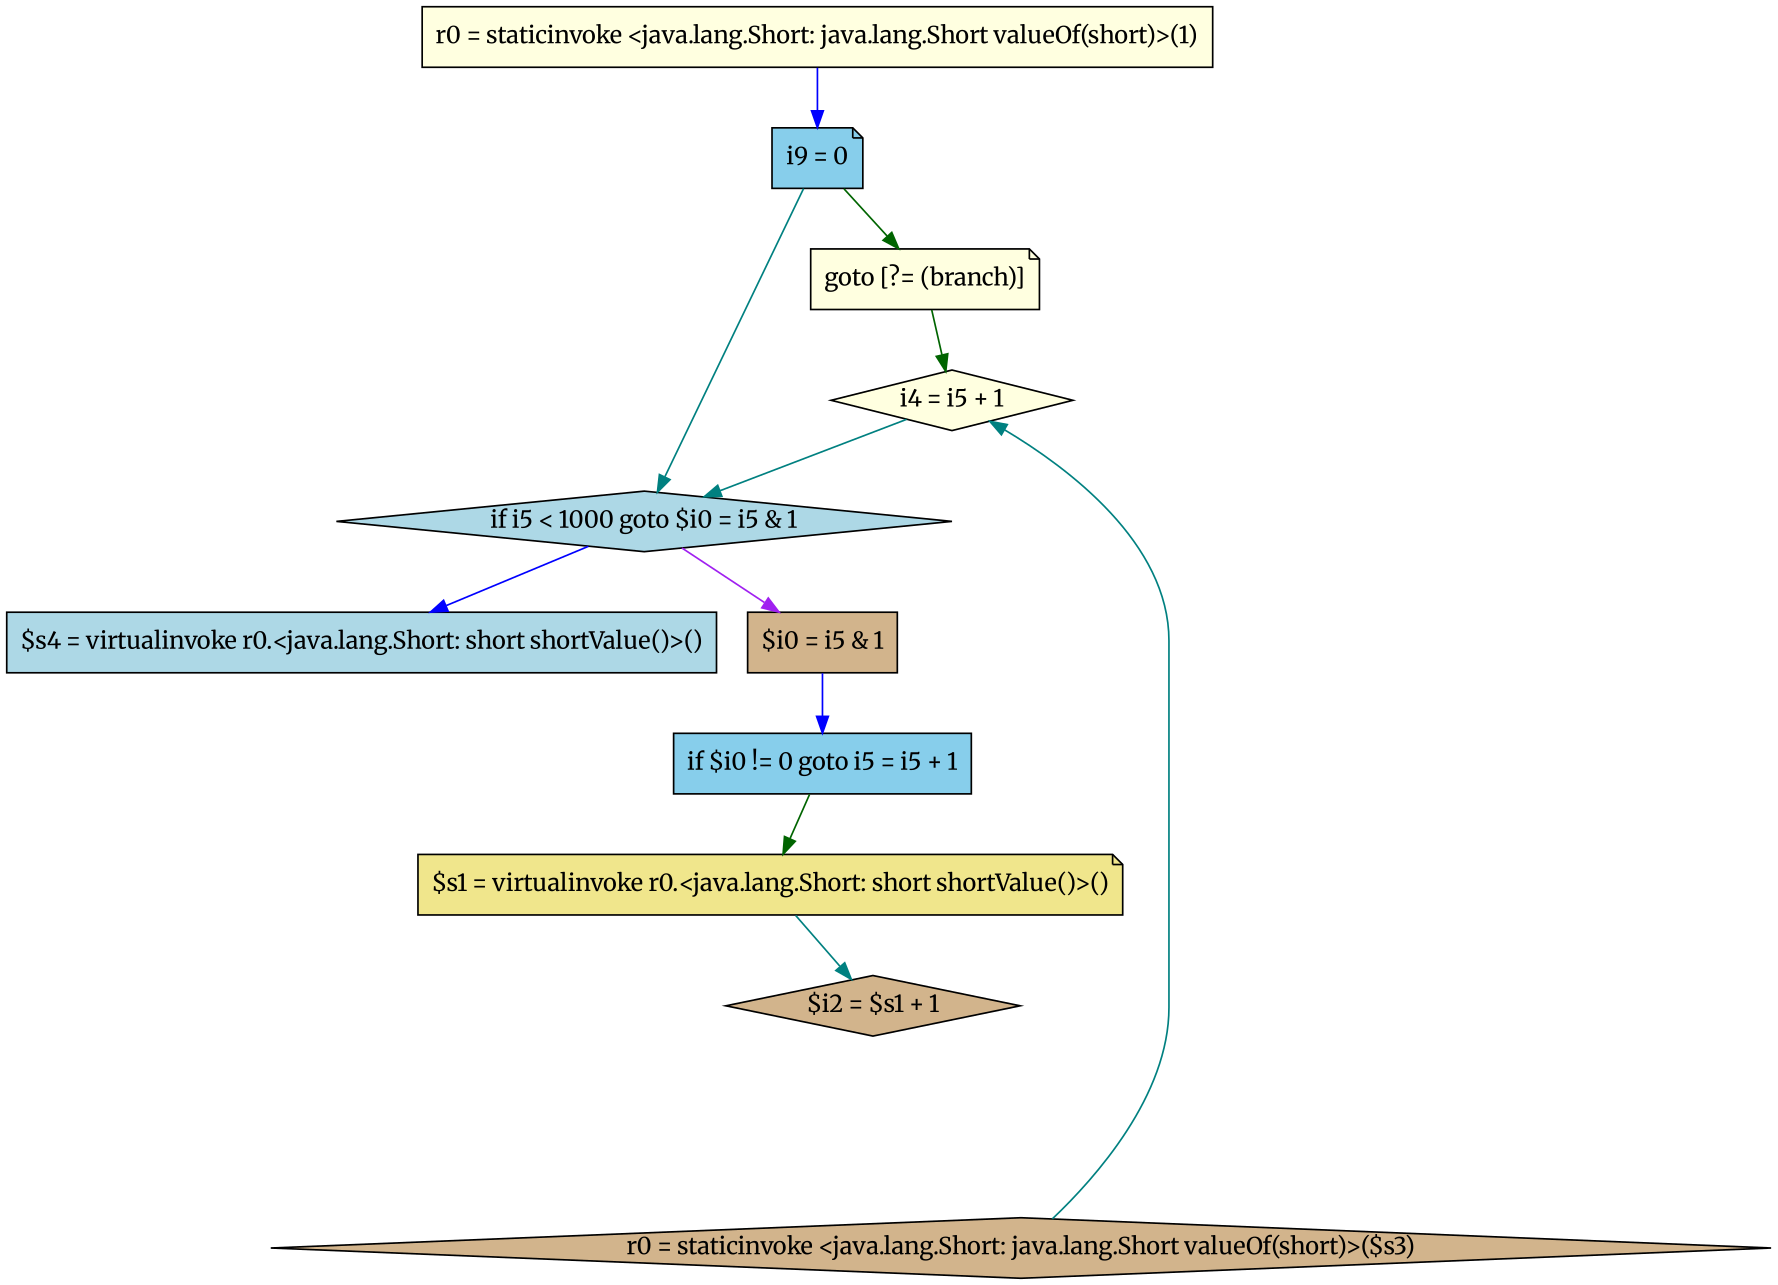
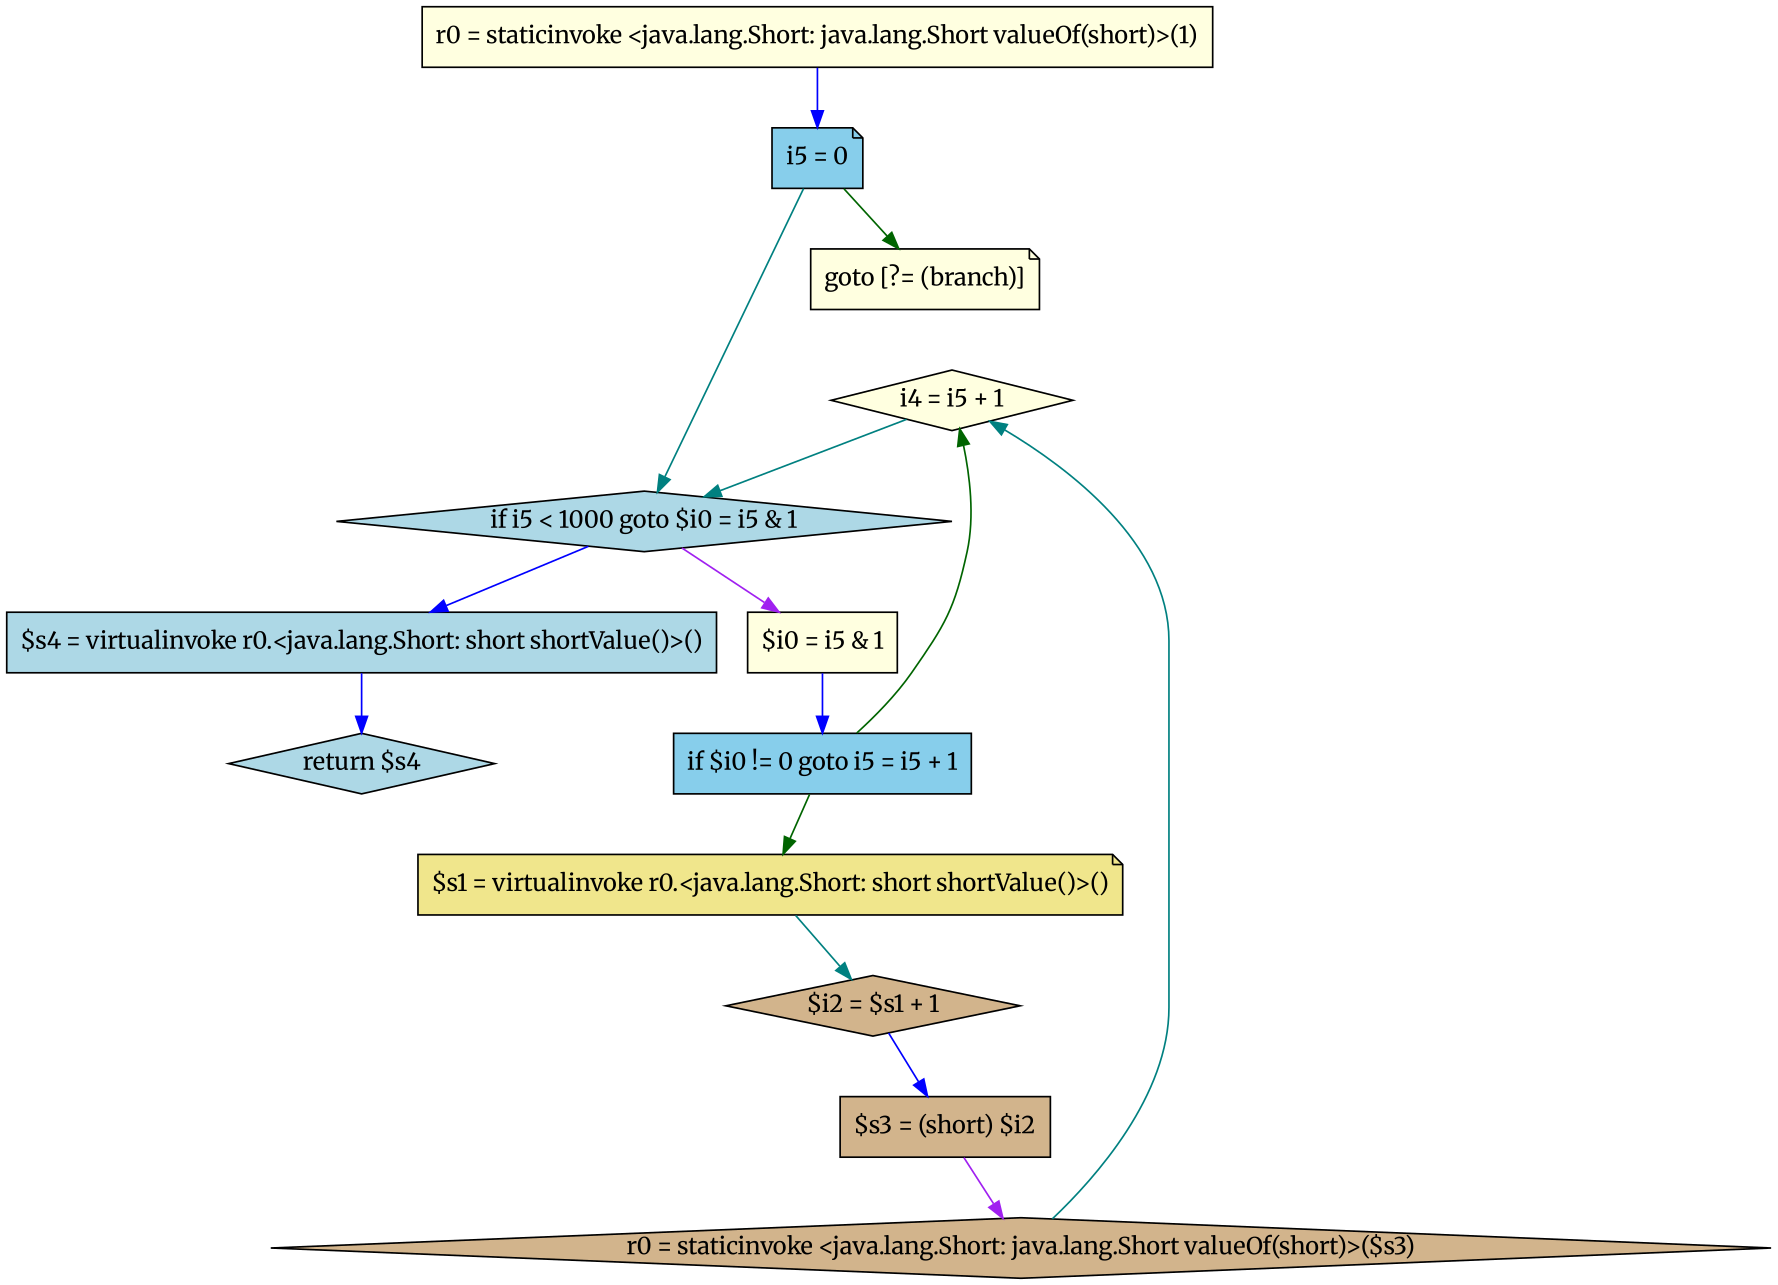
node "i9 = 0": label "i9 = 0" -> "i5 = 0"
edge "goto [?= (branch)]" -> "i4 = i5 + 1": now "if $i0 != 0 goto i5 = i5 + 1" -> "i4 = i5 + 1"
node "$i0 = i5 & 1": fillcolor tan -> lightyellow
node "return $s4": added
node "$s3 = (short) $i2": added
